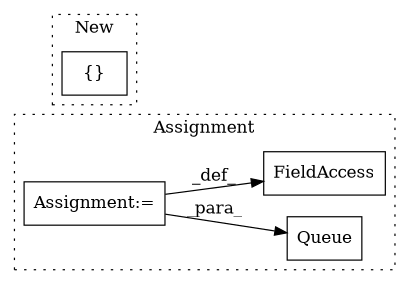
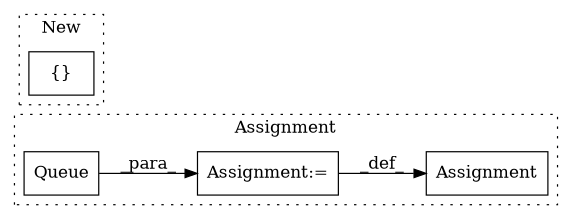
node "FieldAccess": label "FieldAccess" -> "Assignment"
edge "Assignment:=" -> "Queue": reversed
